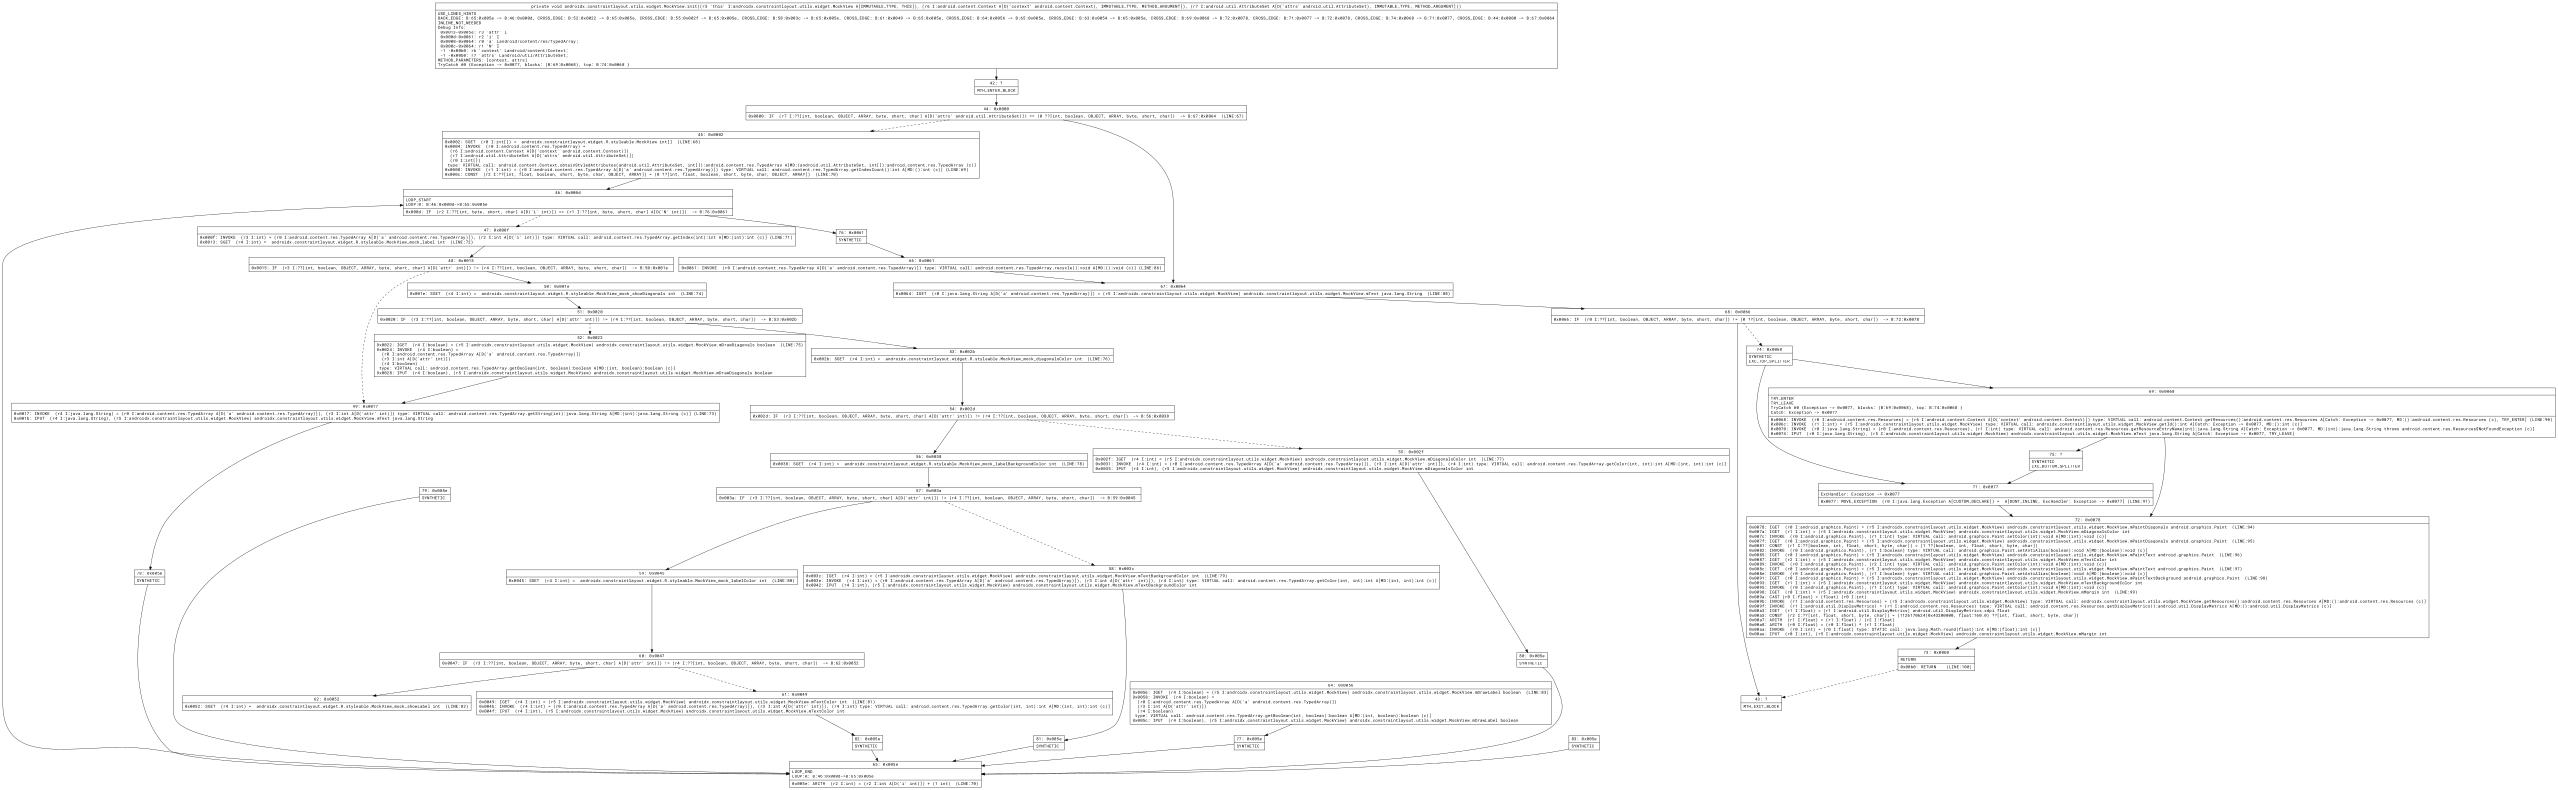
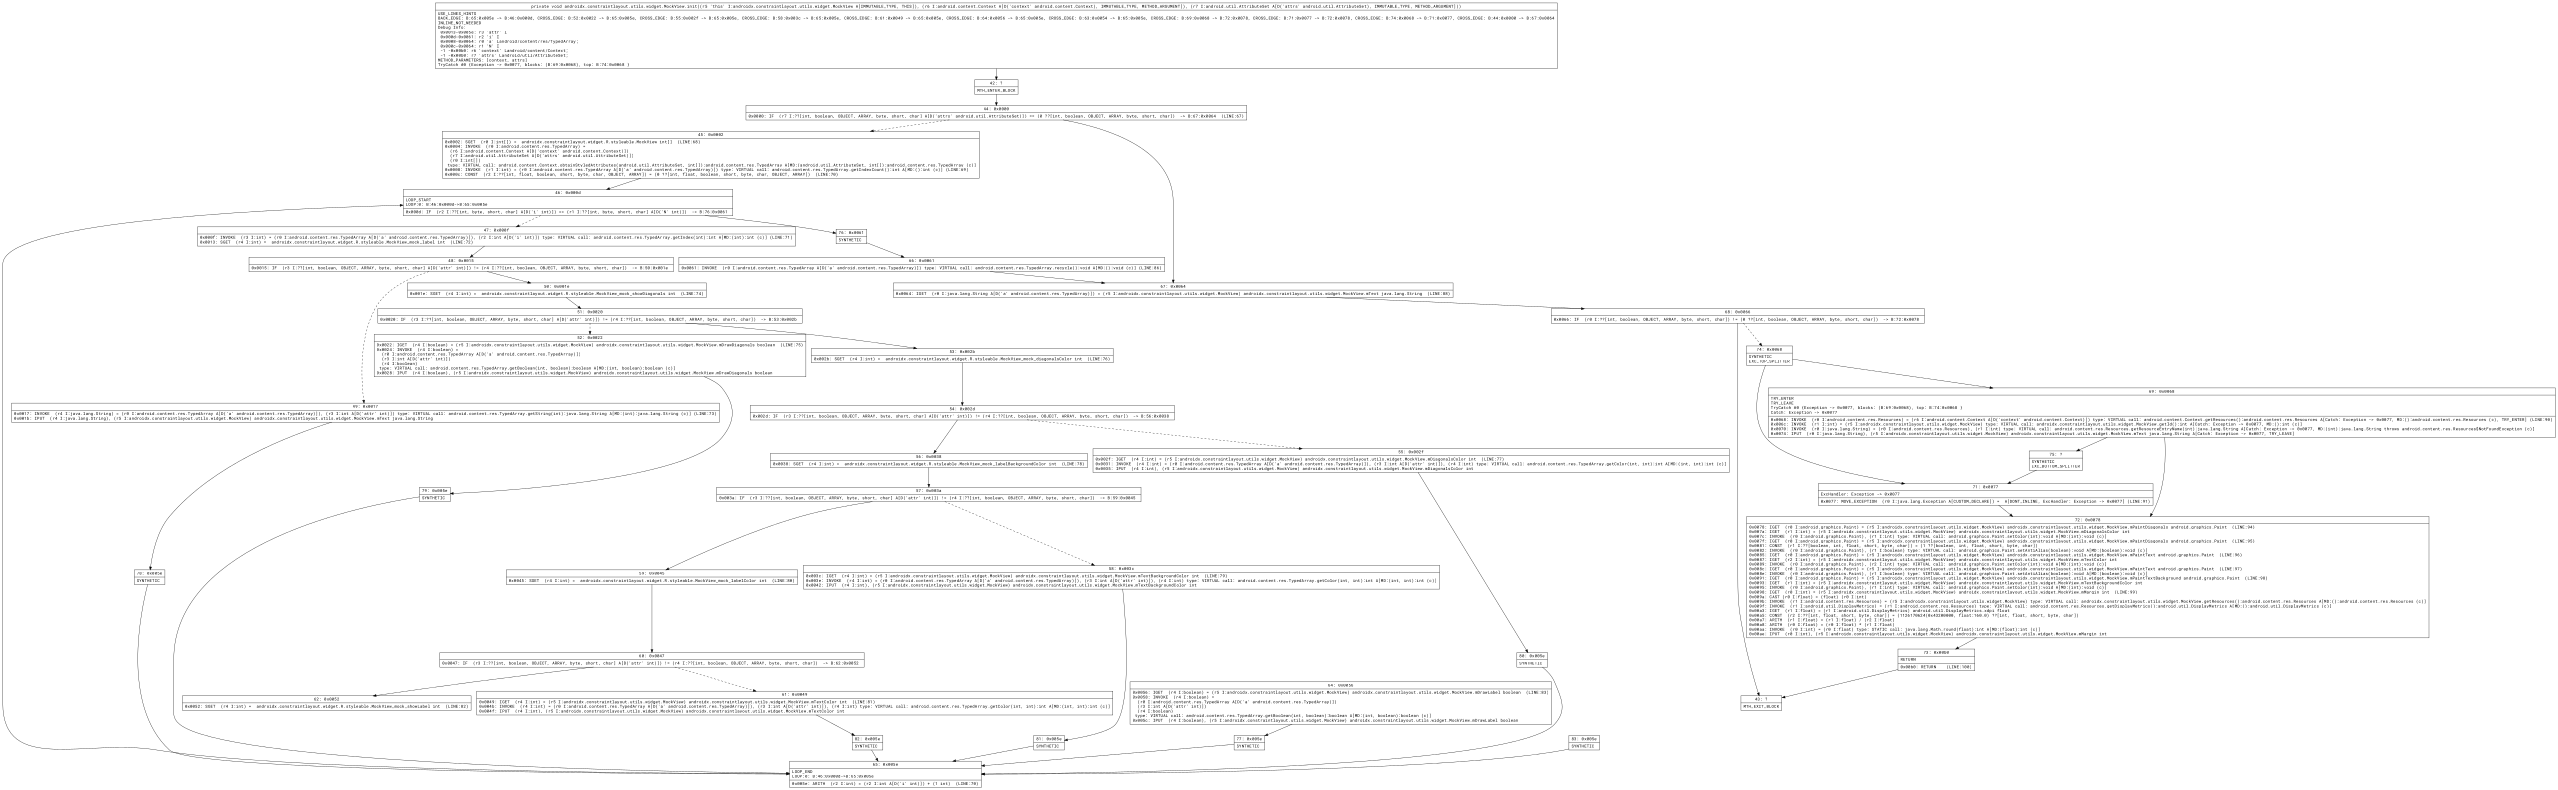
edge "52: 0x0022" -> "49: 0x0017": now "52: 0x0022" -> "79: 0x005e"
edge "73: 0x00b0" -> "43: ?": style dashed -> solid
